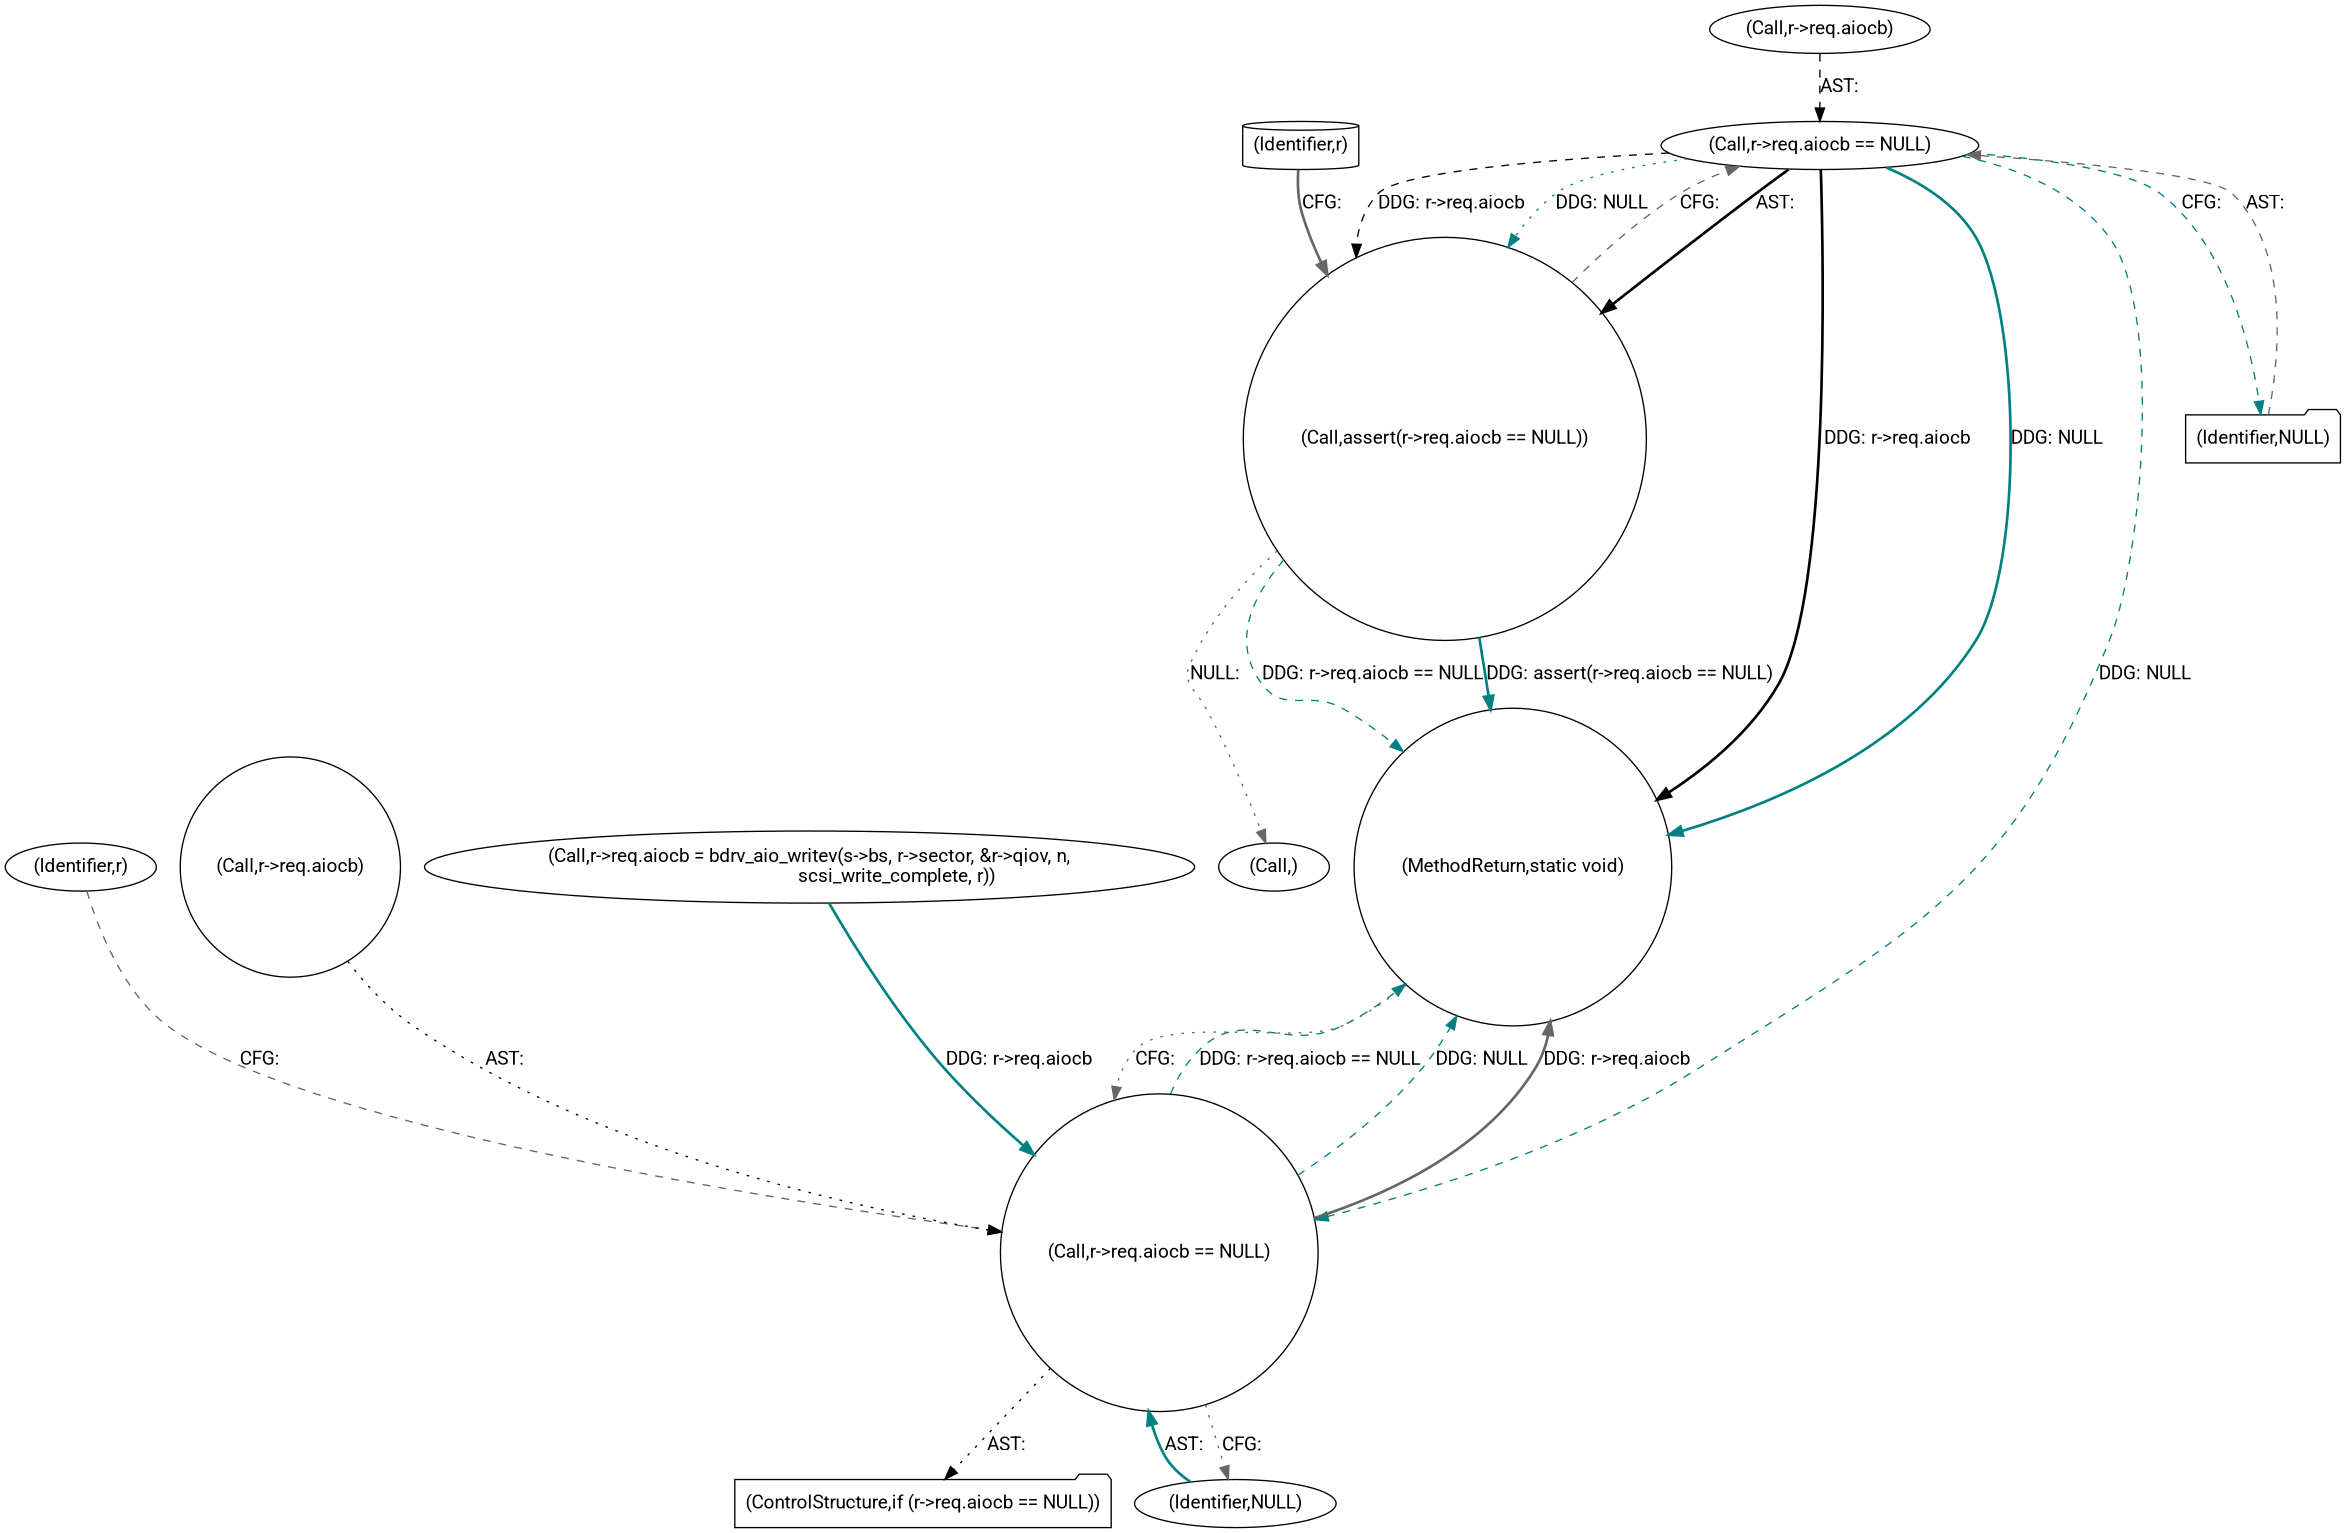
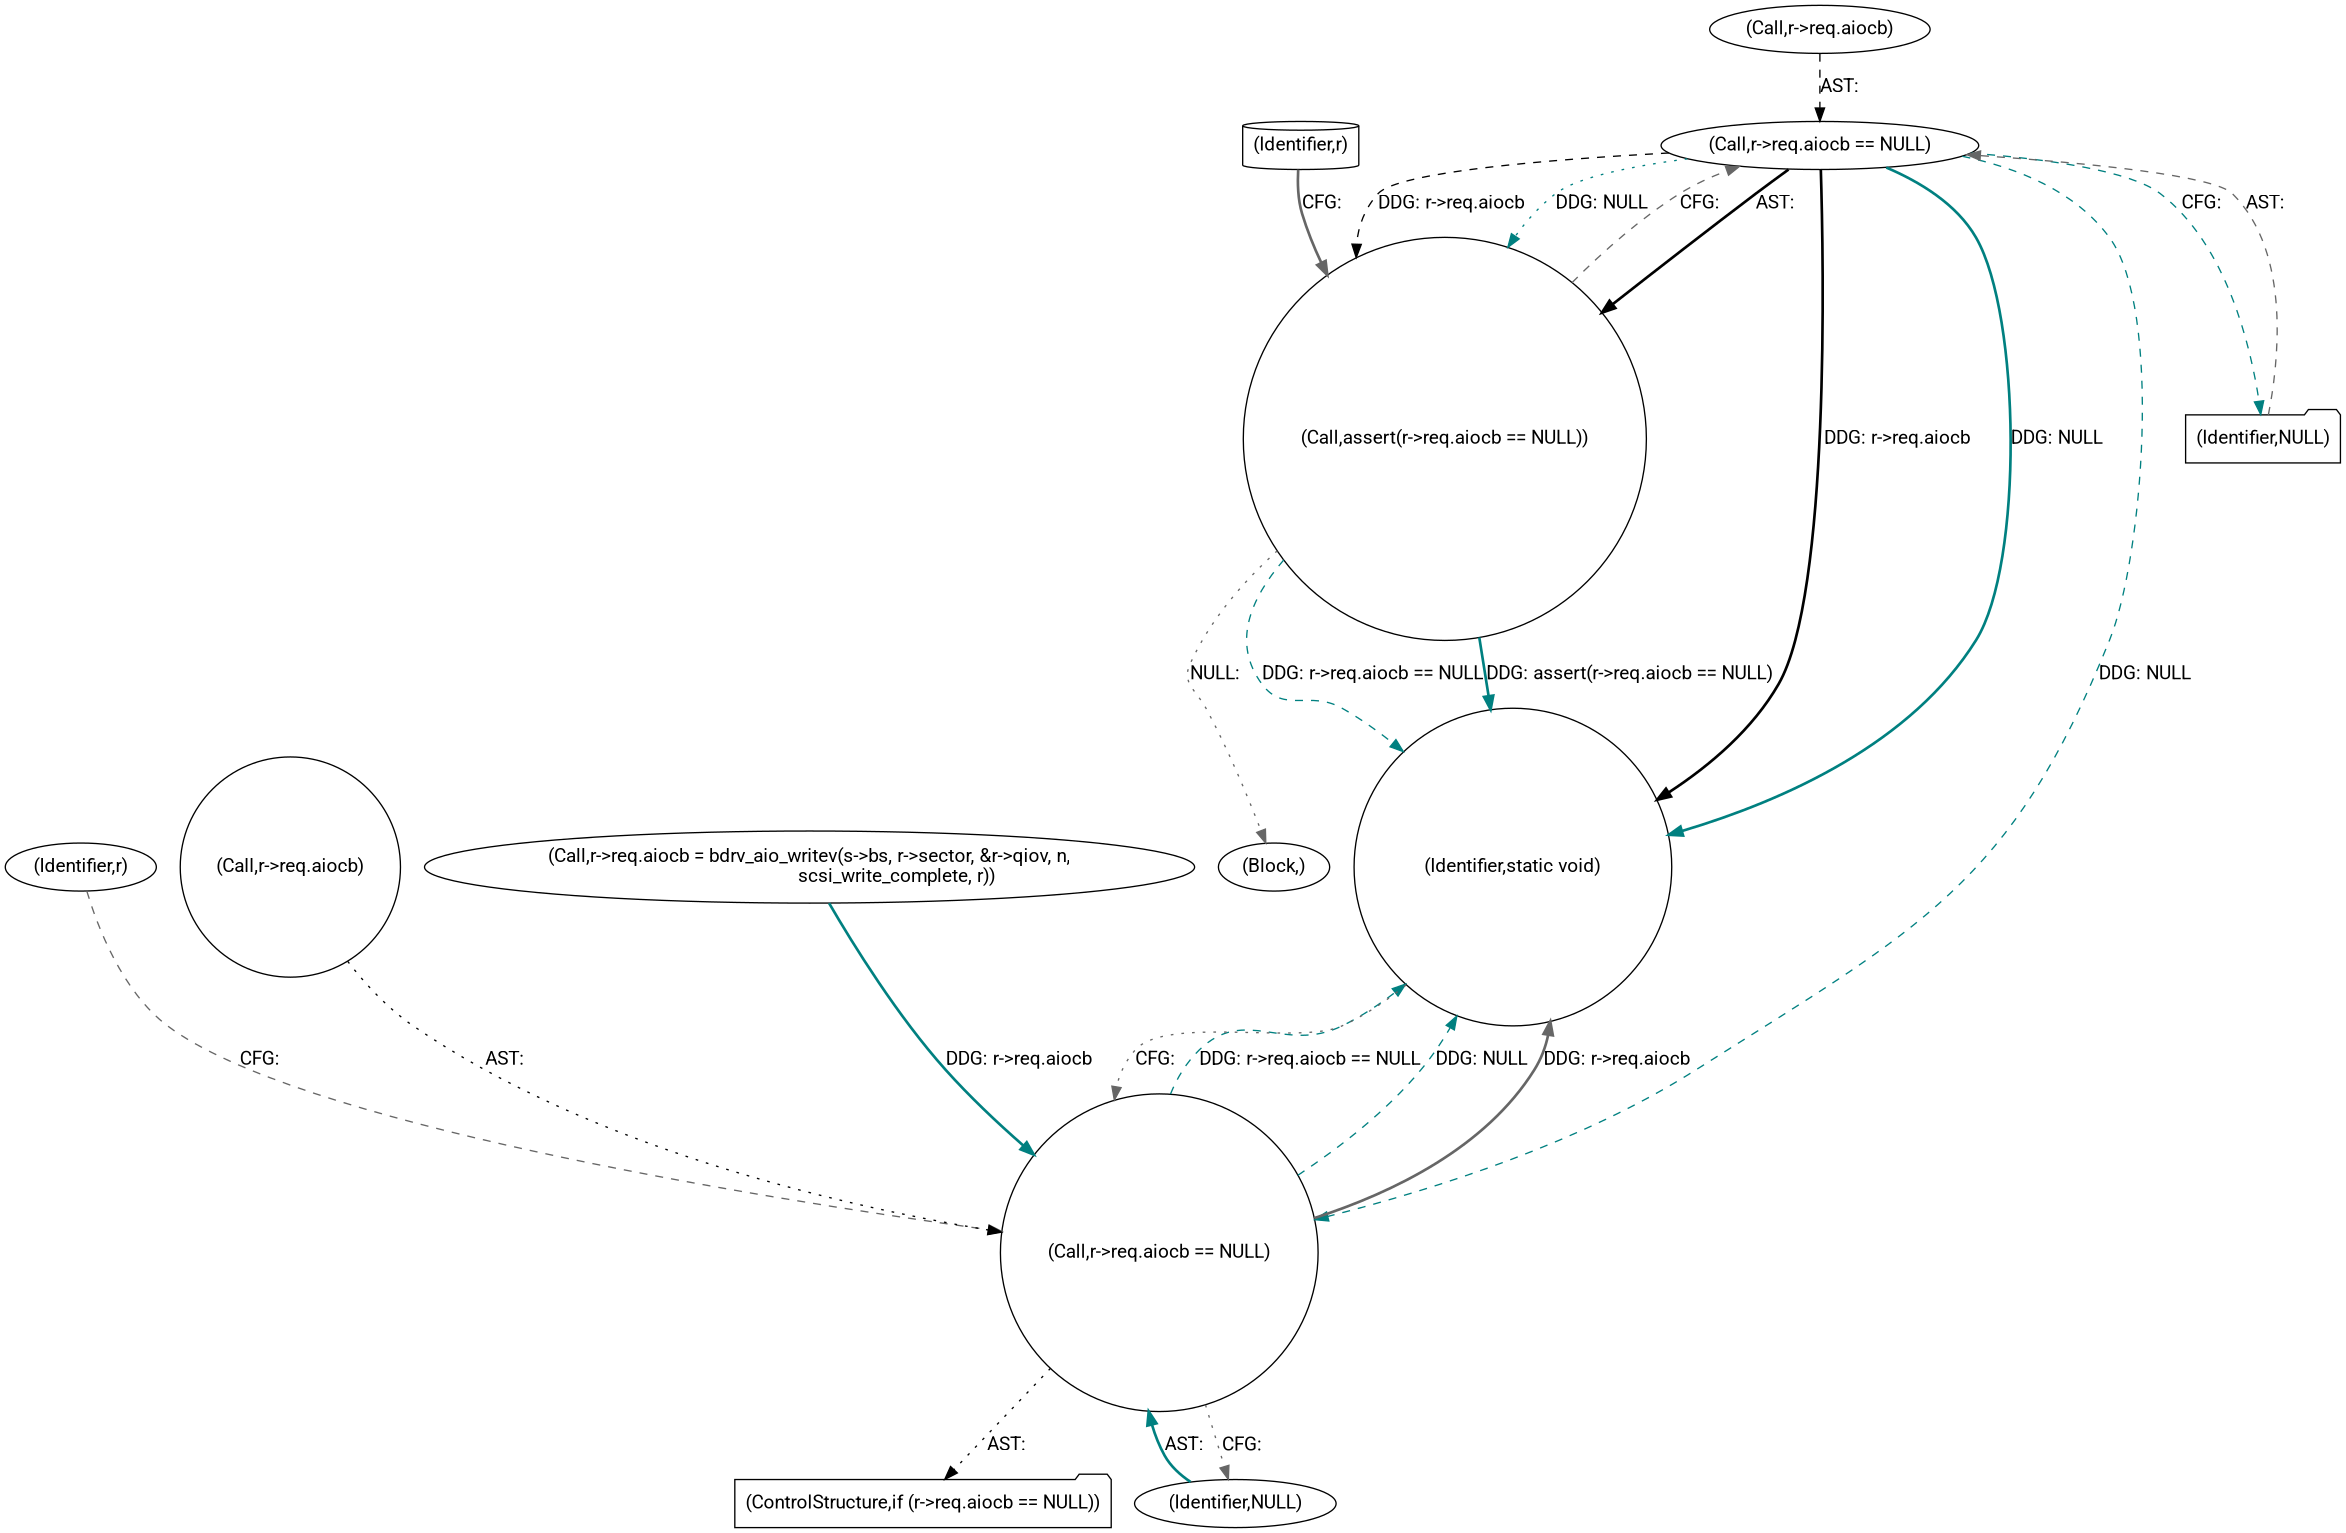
node "(Call,)": label "(Call,)" -> "(Block,)"
node "(MethodReturn,static void)": label "(MethodReturn,static void)" -> "(Identifier,static void)"
